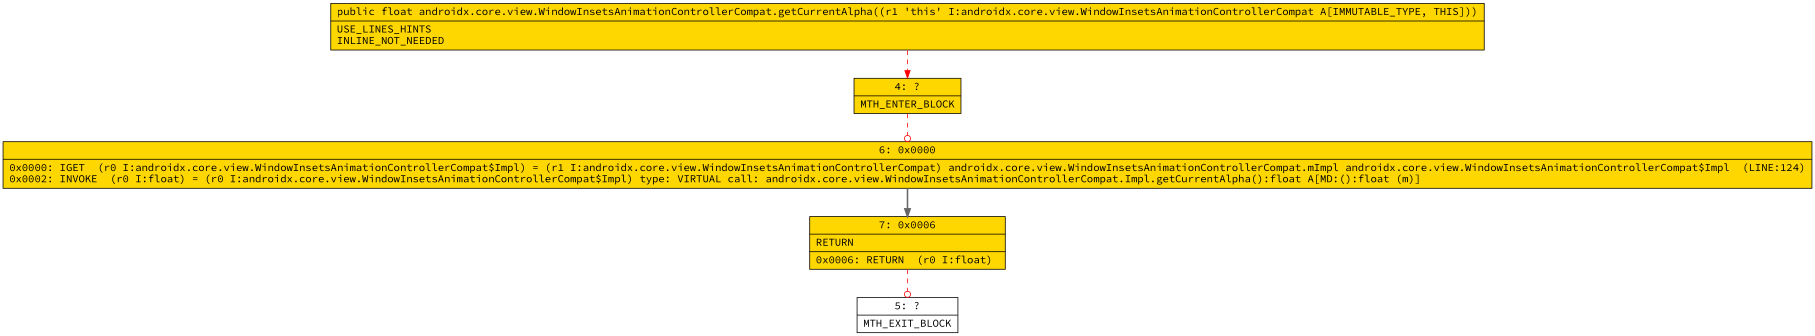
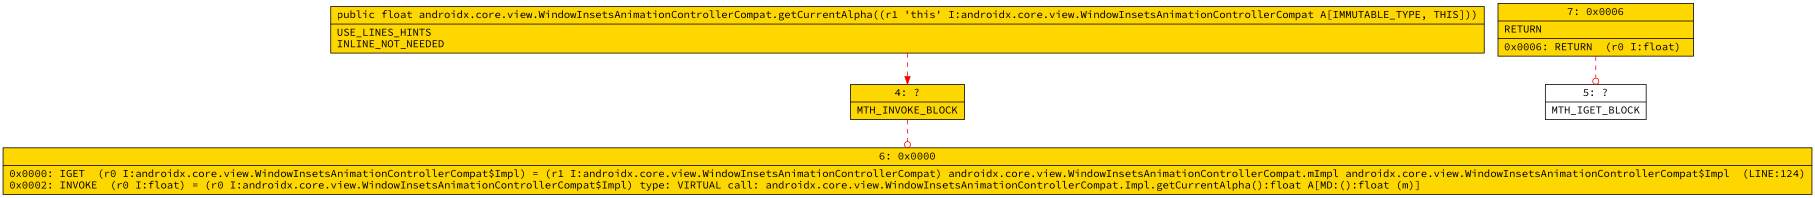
node "4: ?": text "MTH_ENTER_BLOCK" -> "MTH_INVOKE_BLOCK"
edge "6: 0x0000" -> "7: 0x0006": removed
node "5: ?": text "MTH_EXIT_BLOCK" -> "MTH_IGET_BLOCK"
